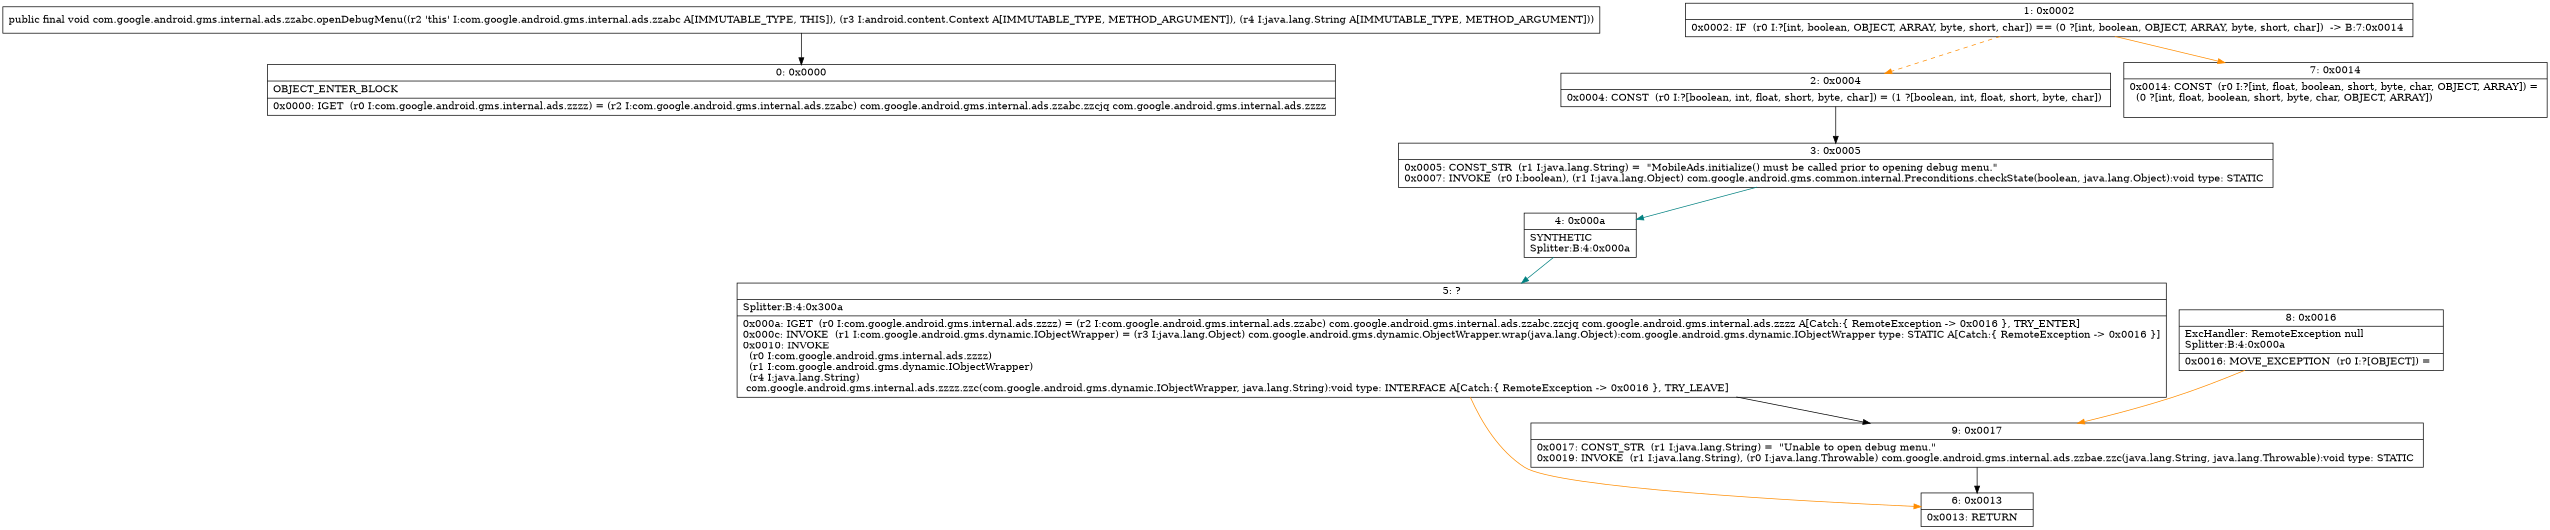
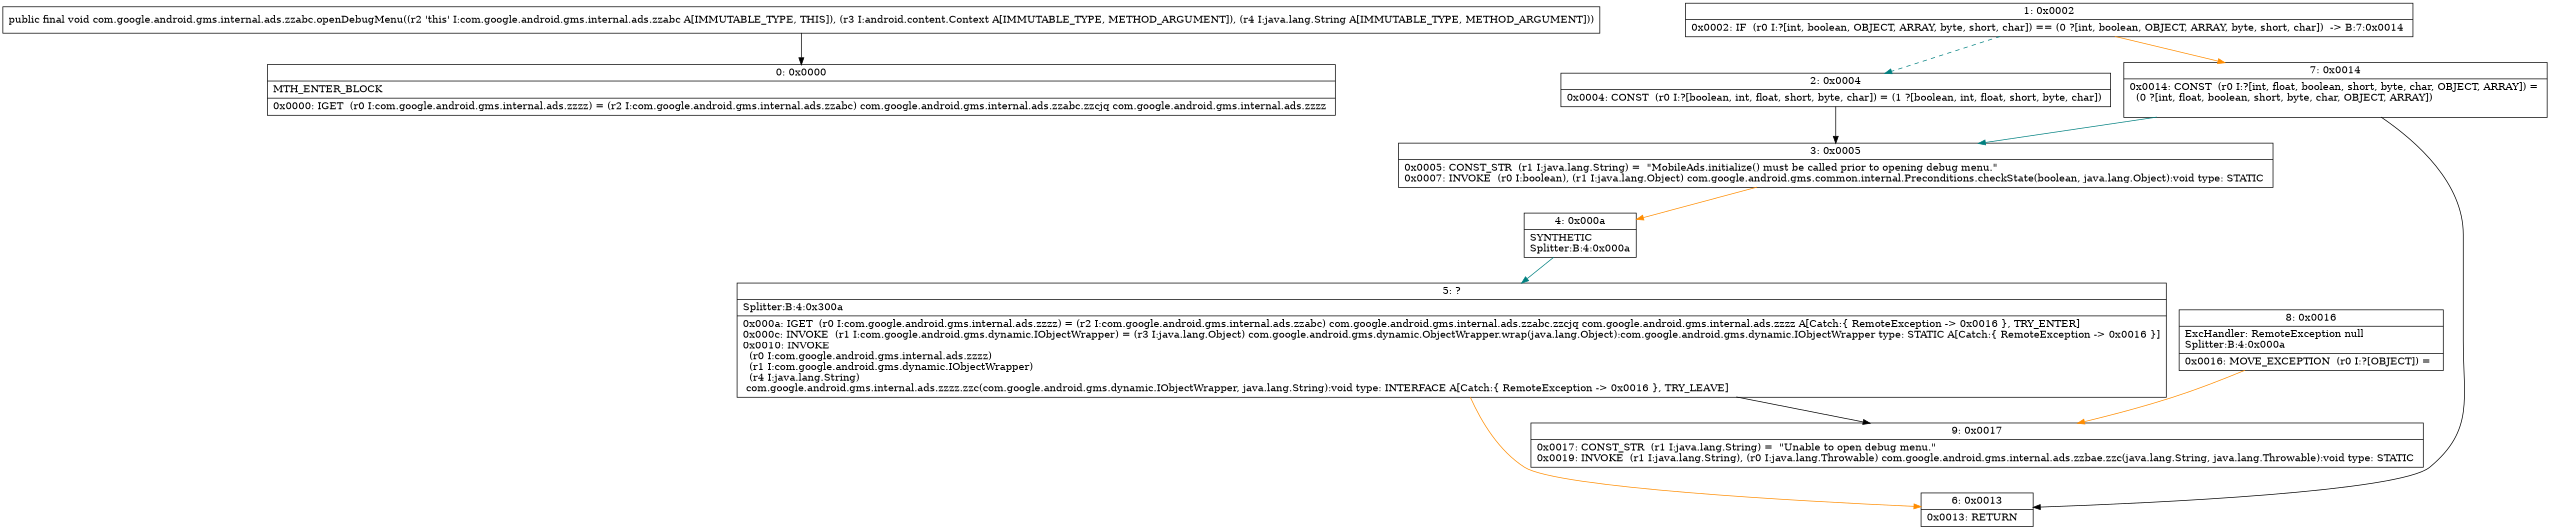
edge "1: 0x0002" -> "2: 0x0004": color darkorange -> teal
node "0: 0x0000": text "OBJECT_ENTER_BLOCK" -> "MTH_ENTER_BLOCK"
edge "7: 0x0014" -> "3: 0x0005": added
edge "3: 0x0005" -> "4: 0x000a": color teal -> darkorange
edge "9: 0x0017" -> "6: 0x0013": now "7: 0x0014" -> "6: 0x0013"
